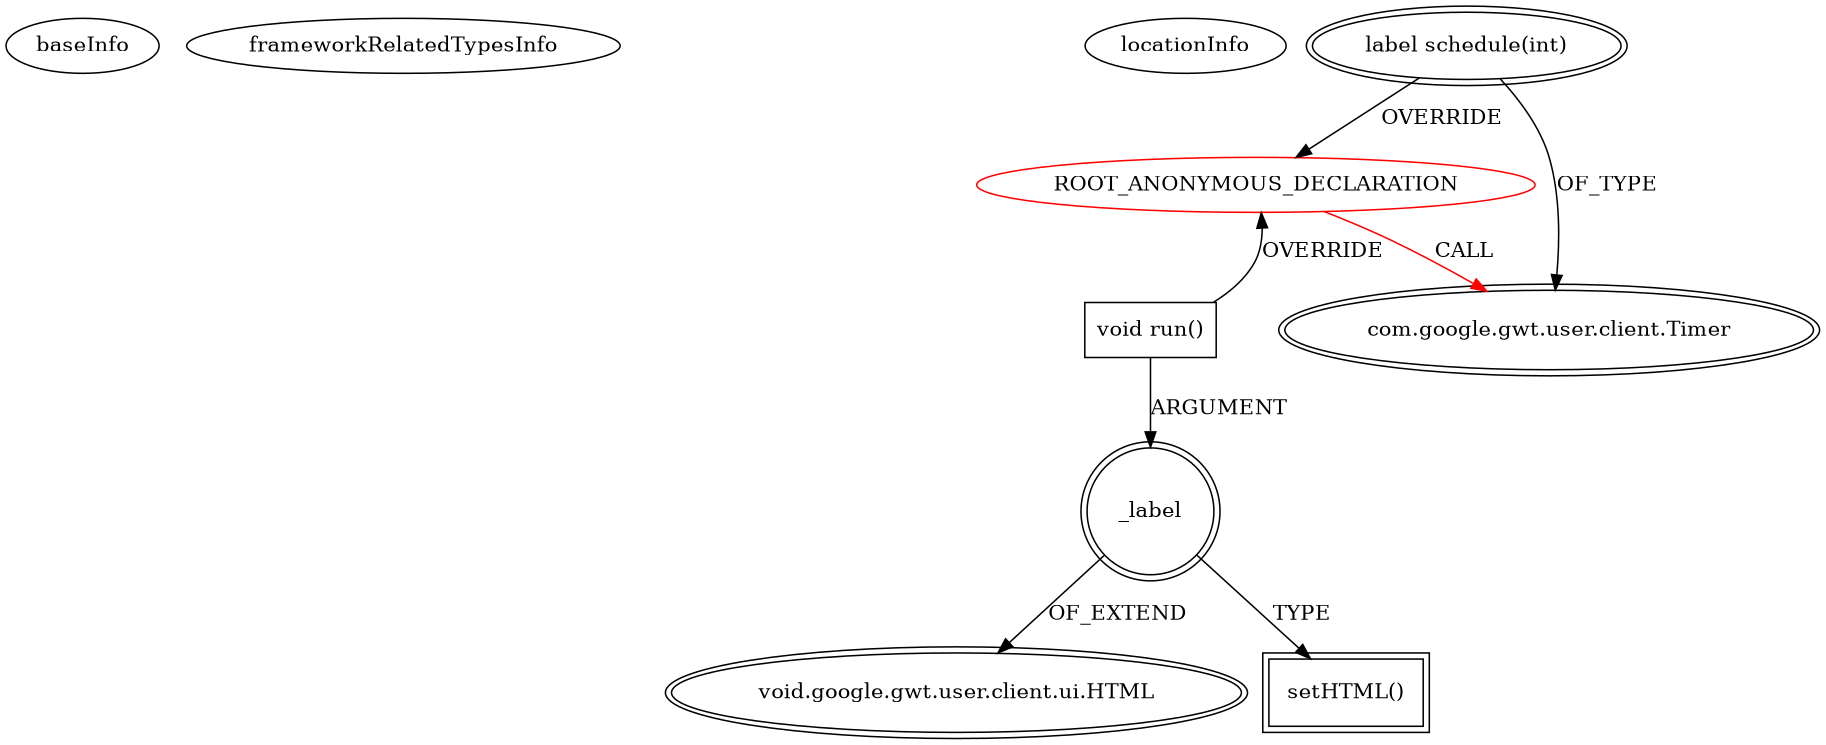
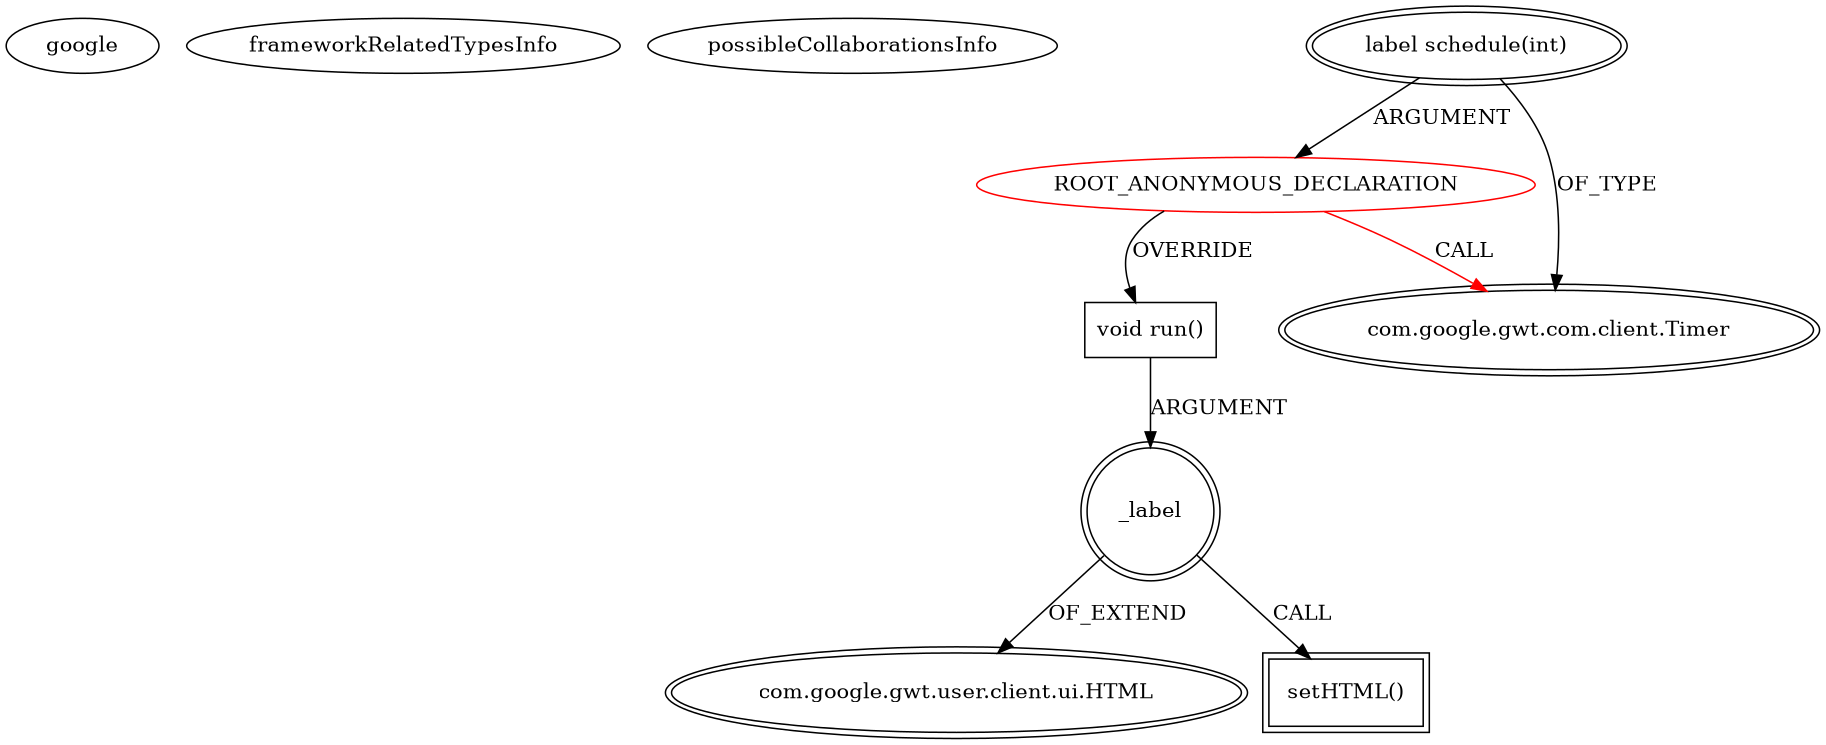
node "baseInfo": label "baseInfo" -> "google"
node "possibleCollaborationsInfo": added
node "locationInfo": removed
edge "label schedule(int)" -> "ROOT_ANONYMOUS_DECLARATION": label "OVERRIDE" -> "ARGUMENT"
edge "void run()" -> "ROOT_ANONYMOUS_DECLARATION": reversed
node "com.google.gwt.user.client.Timer": label "com.google.gwt.user.client.Timer" -> "com.google.gwt.com.client.Timer"
edge "_label" -> "setHTML()": label "TYPE" -> "CALL"
node "void.google.gwt.user.client.ui.HTML": label "void.google.gwt.user.client.ui.HTML" -> "com.google.gwt.user.client.ui.HTML"
